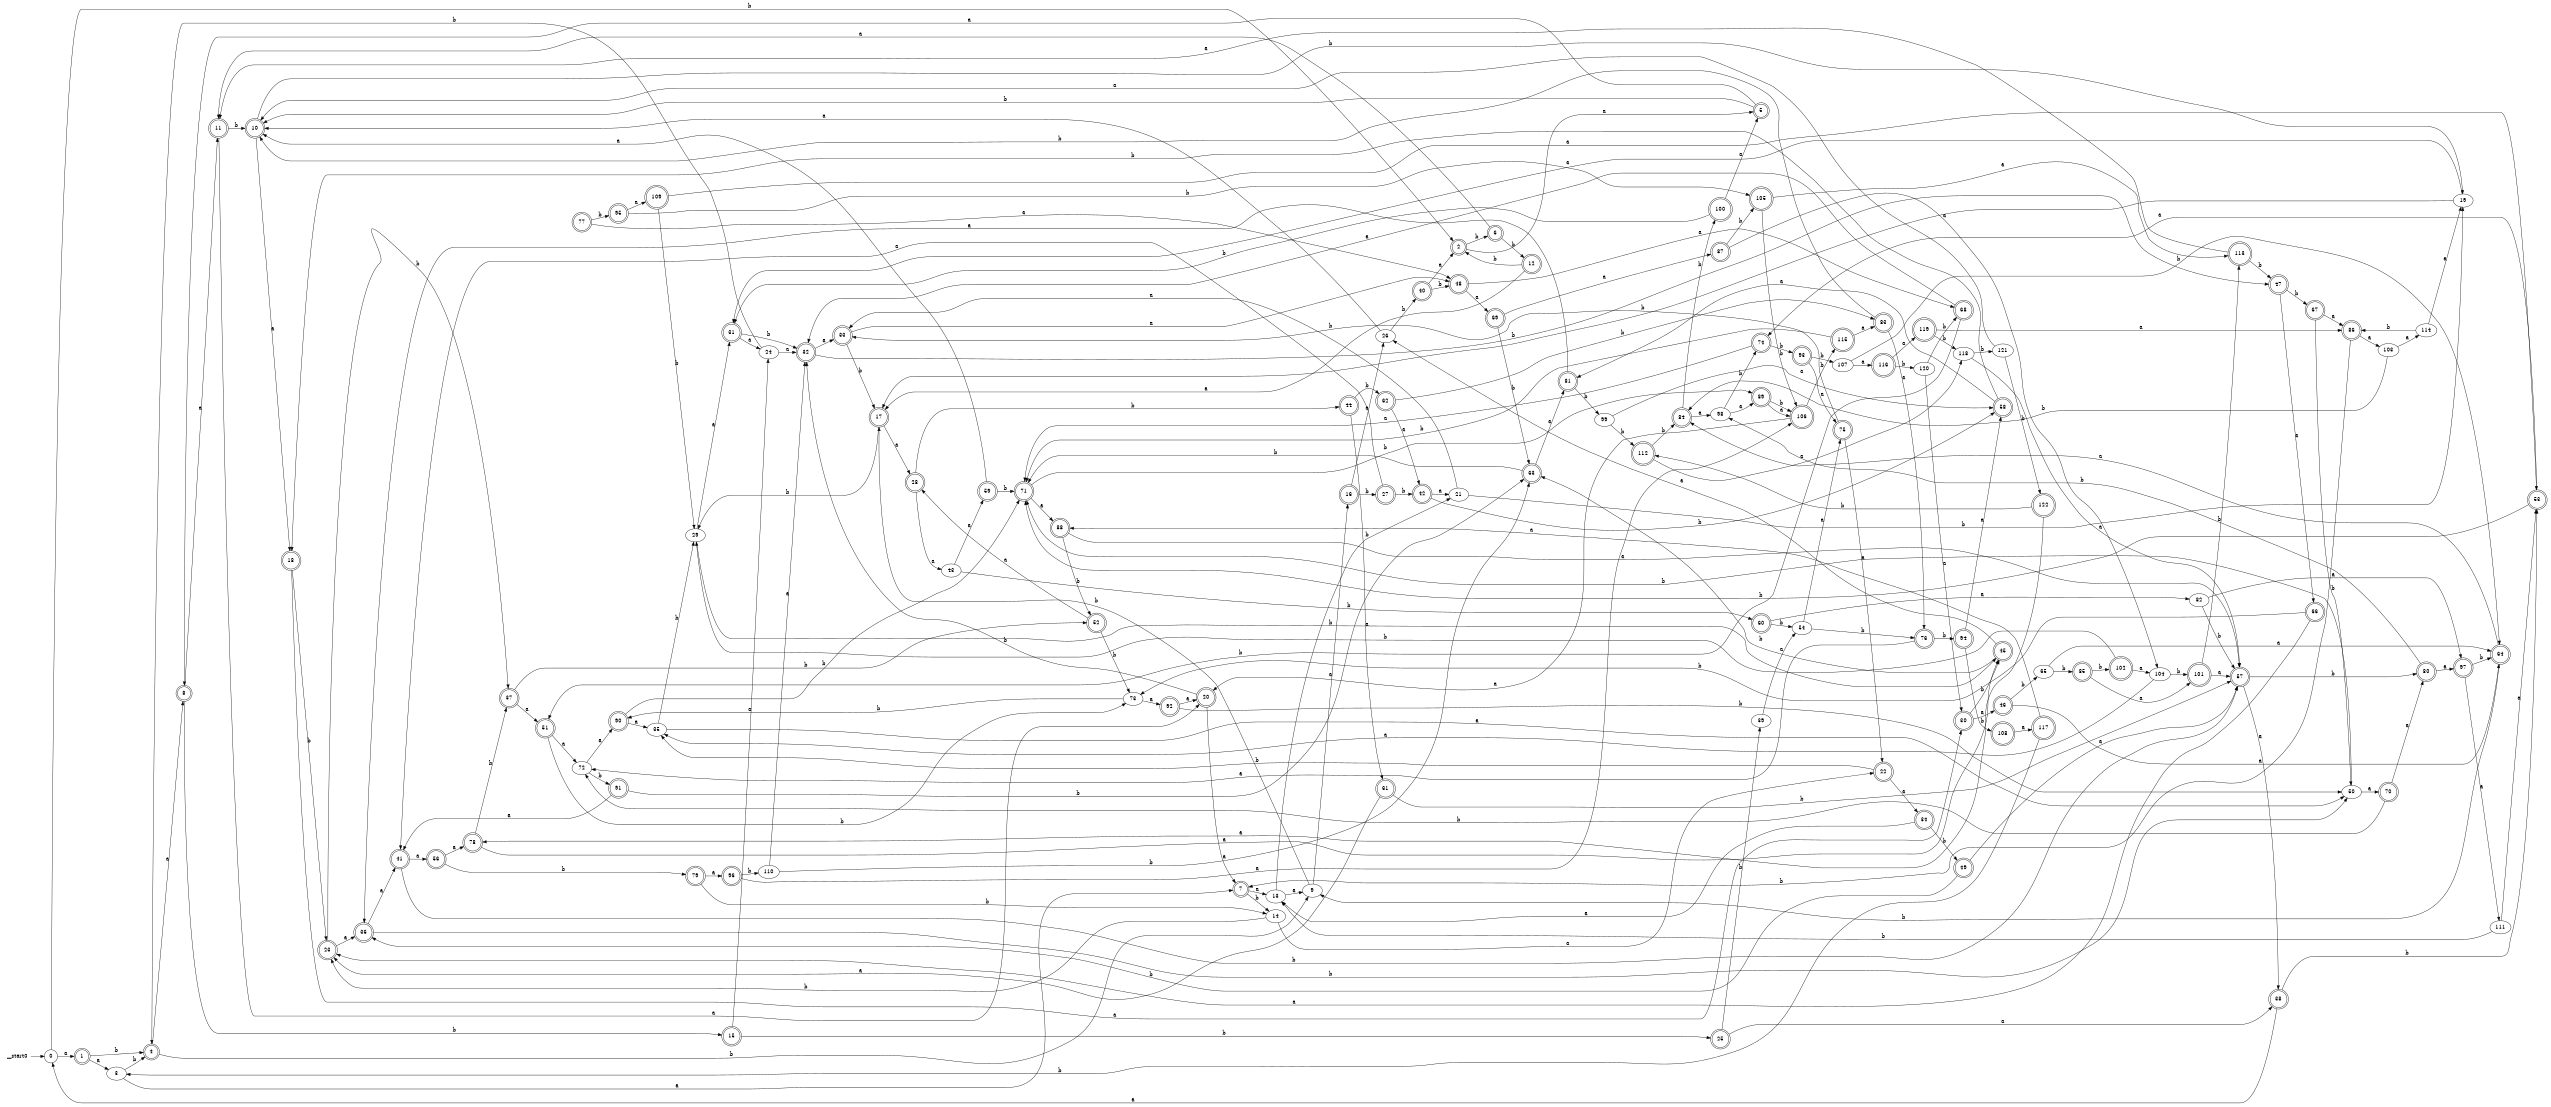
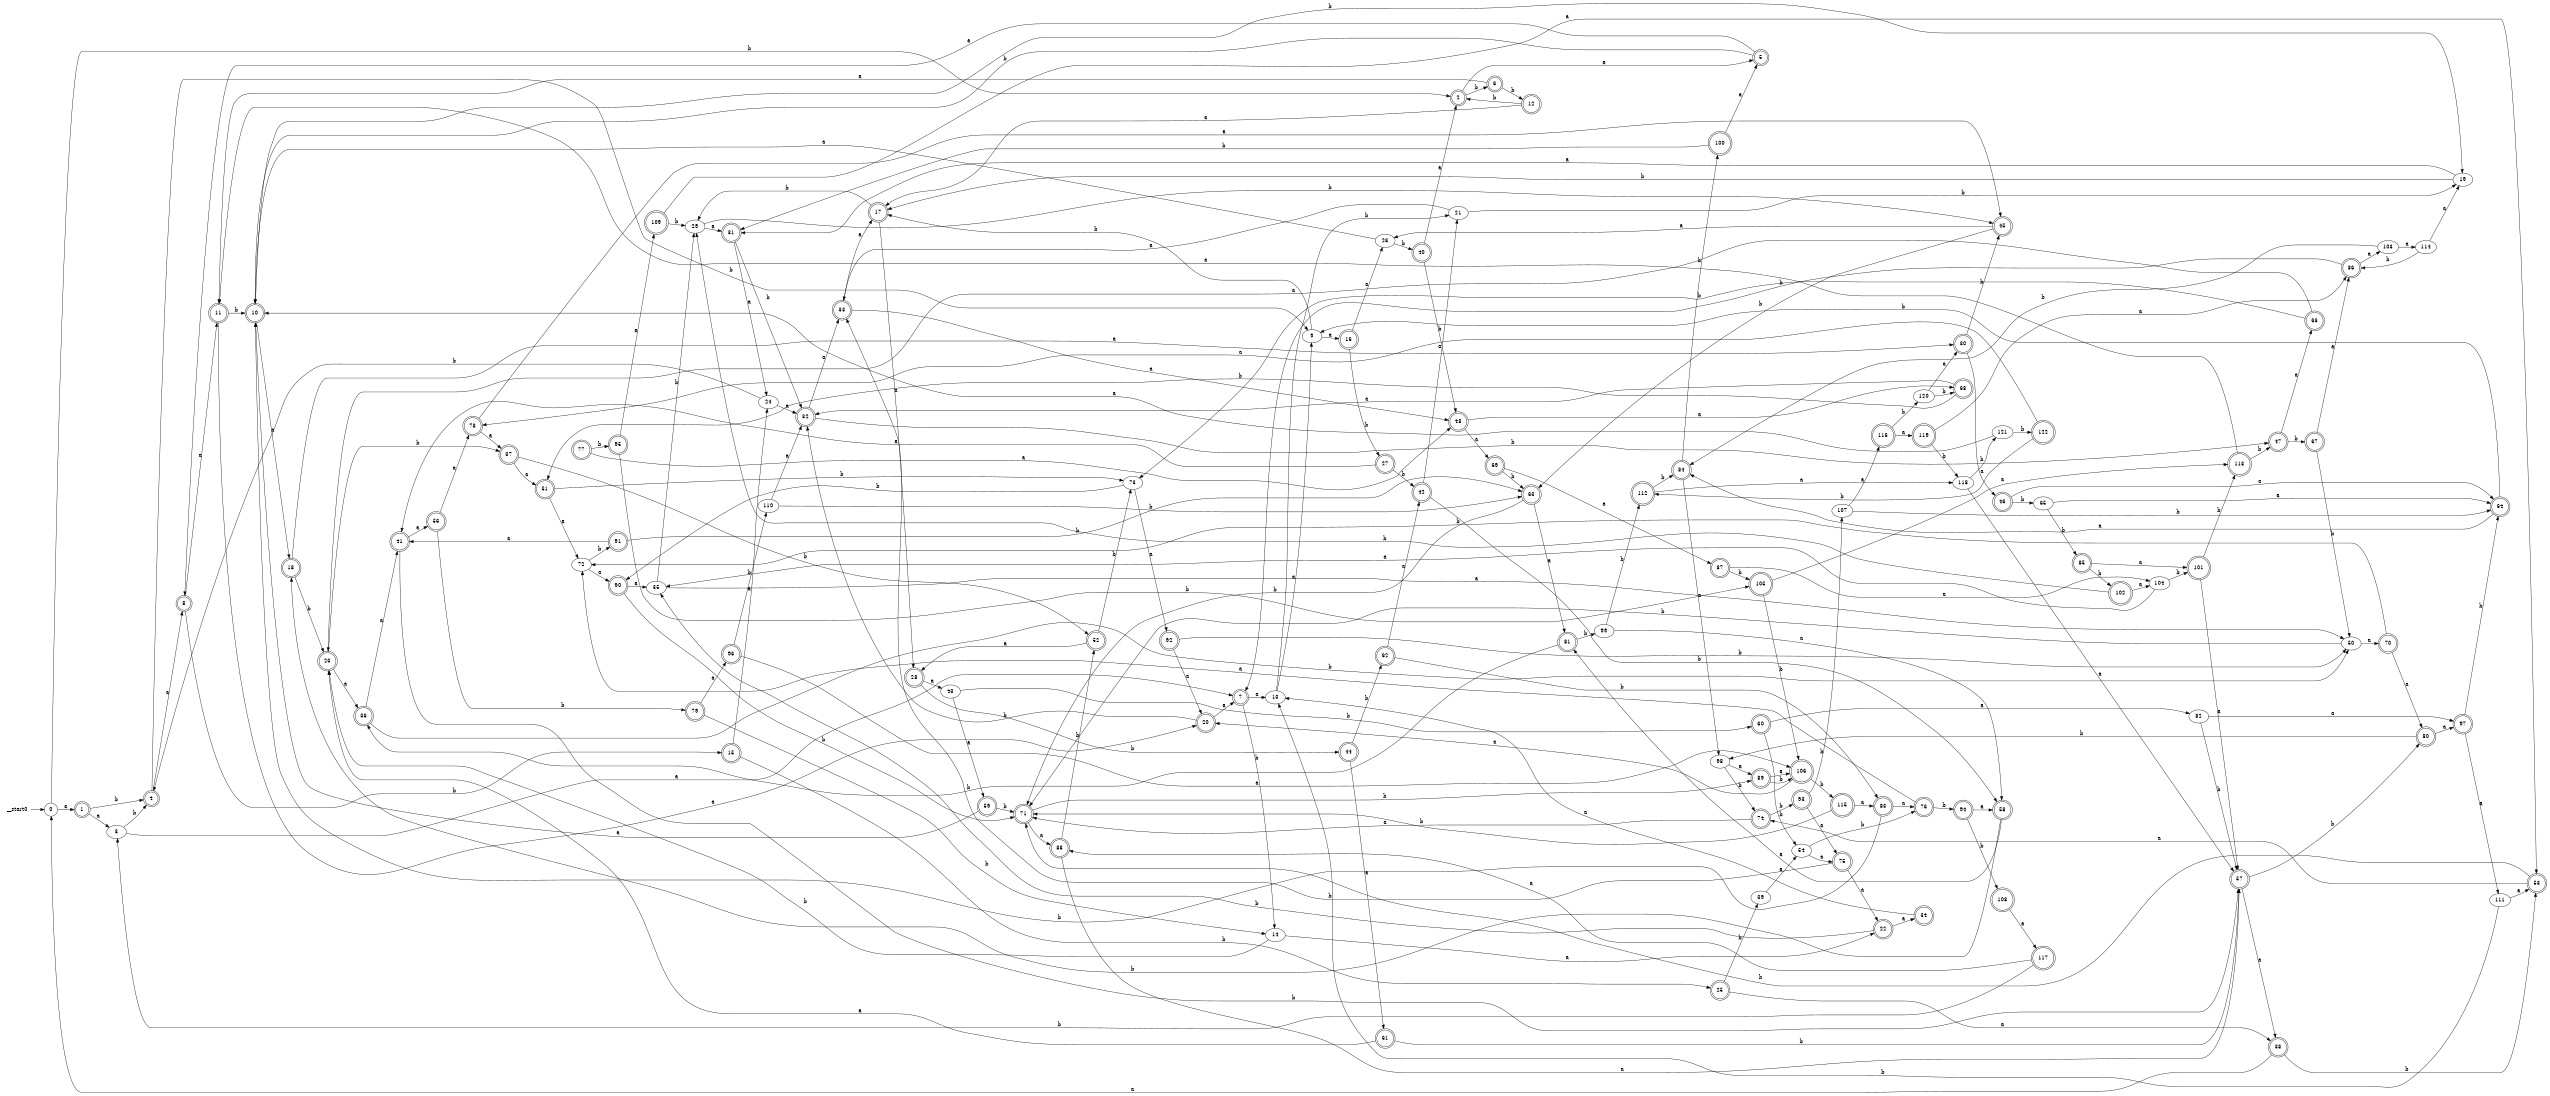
edge "81" -> "36": label "a" -> "b"
edge "33" -> "17": label "b" -> "a"
edge "78" -> "37": label "b" -> "a"
node "49": removed
